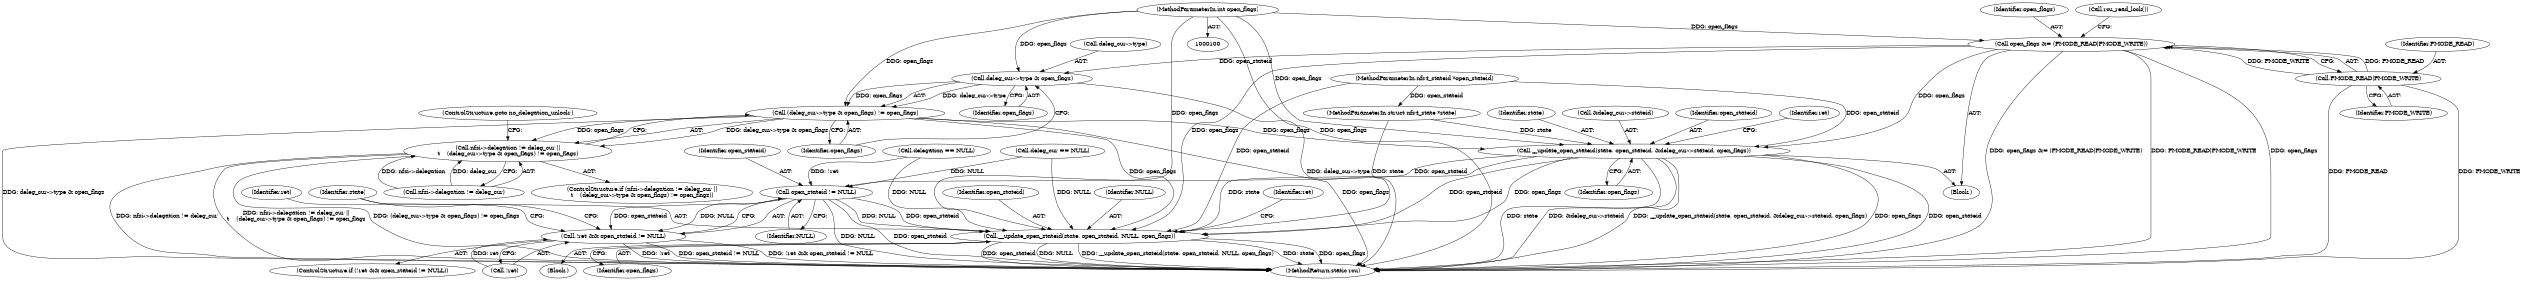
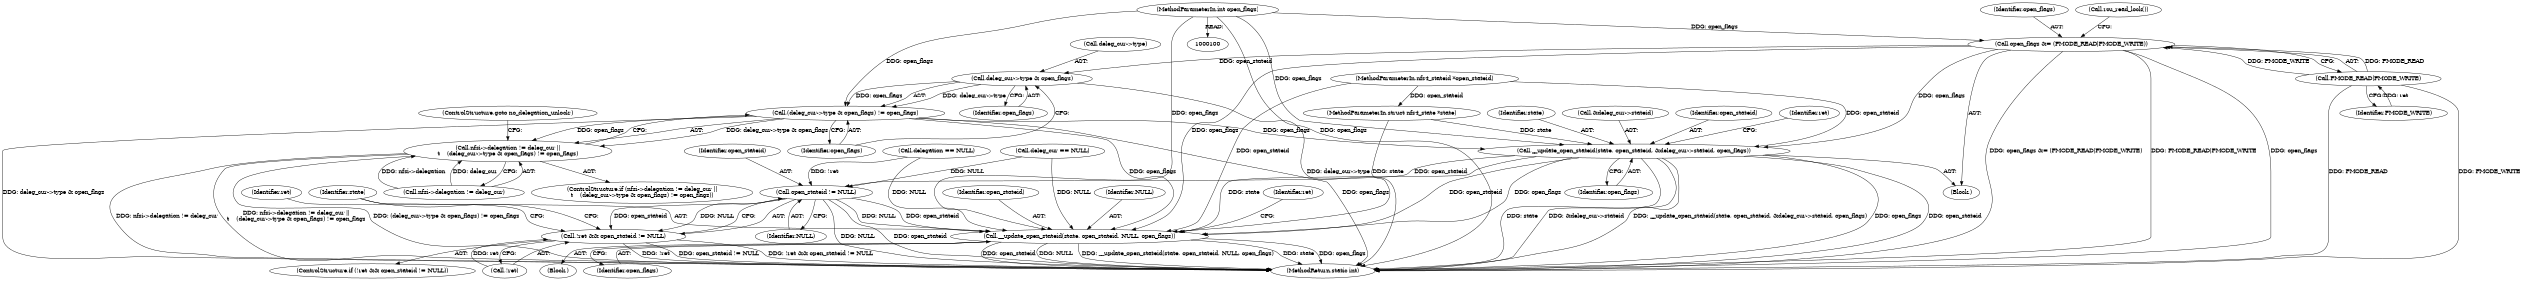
edge "(MethodParameterIn,int open_flags)" -> "(Call,deleg_cur->type & open_flags)": removed, label "DDG: open_flags"
edge "(MethodParameterIn,int open_flags)" -> "1000100": label "AST: " -> "READ: "
node "(Identifier,FMODE_READ)": removed
edge "(Identifier,FMODE_WRITE)" -> "(Call,FMODE_READ|FMODE_WRITE)": label "AST: " -> "DDG: ret"
node "(MethodReturn,static rcu)": label "(MethodReturn,static rcu)" -> "(MethodReturn,static int)"
